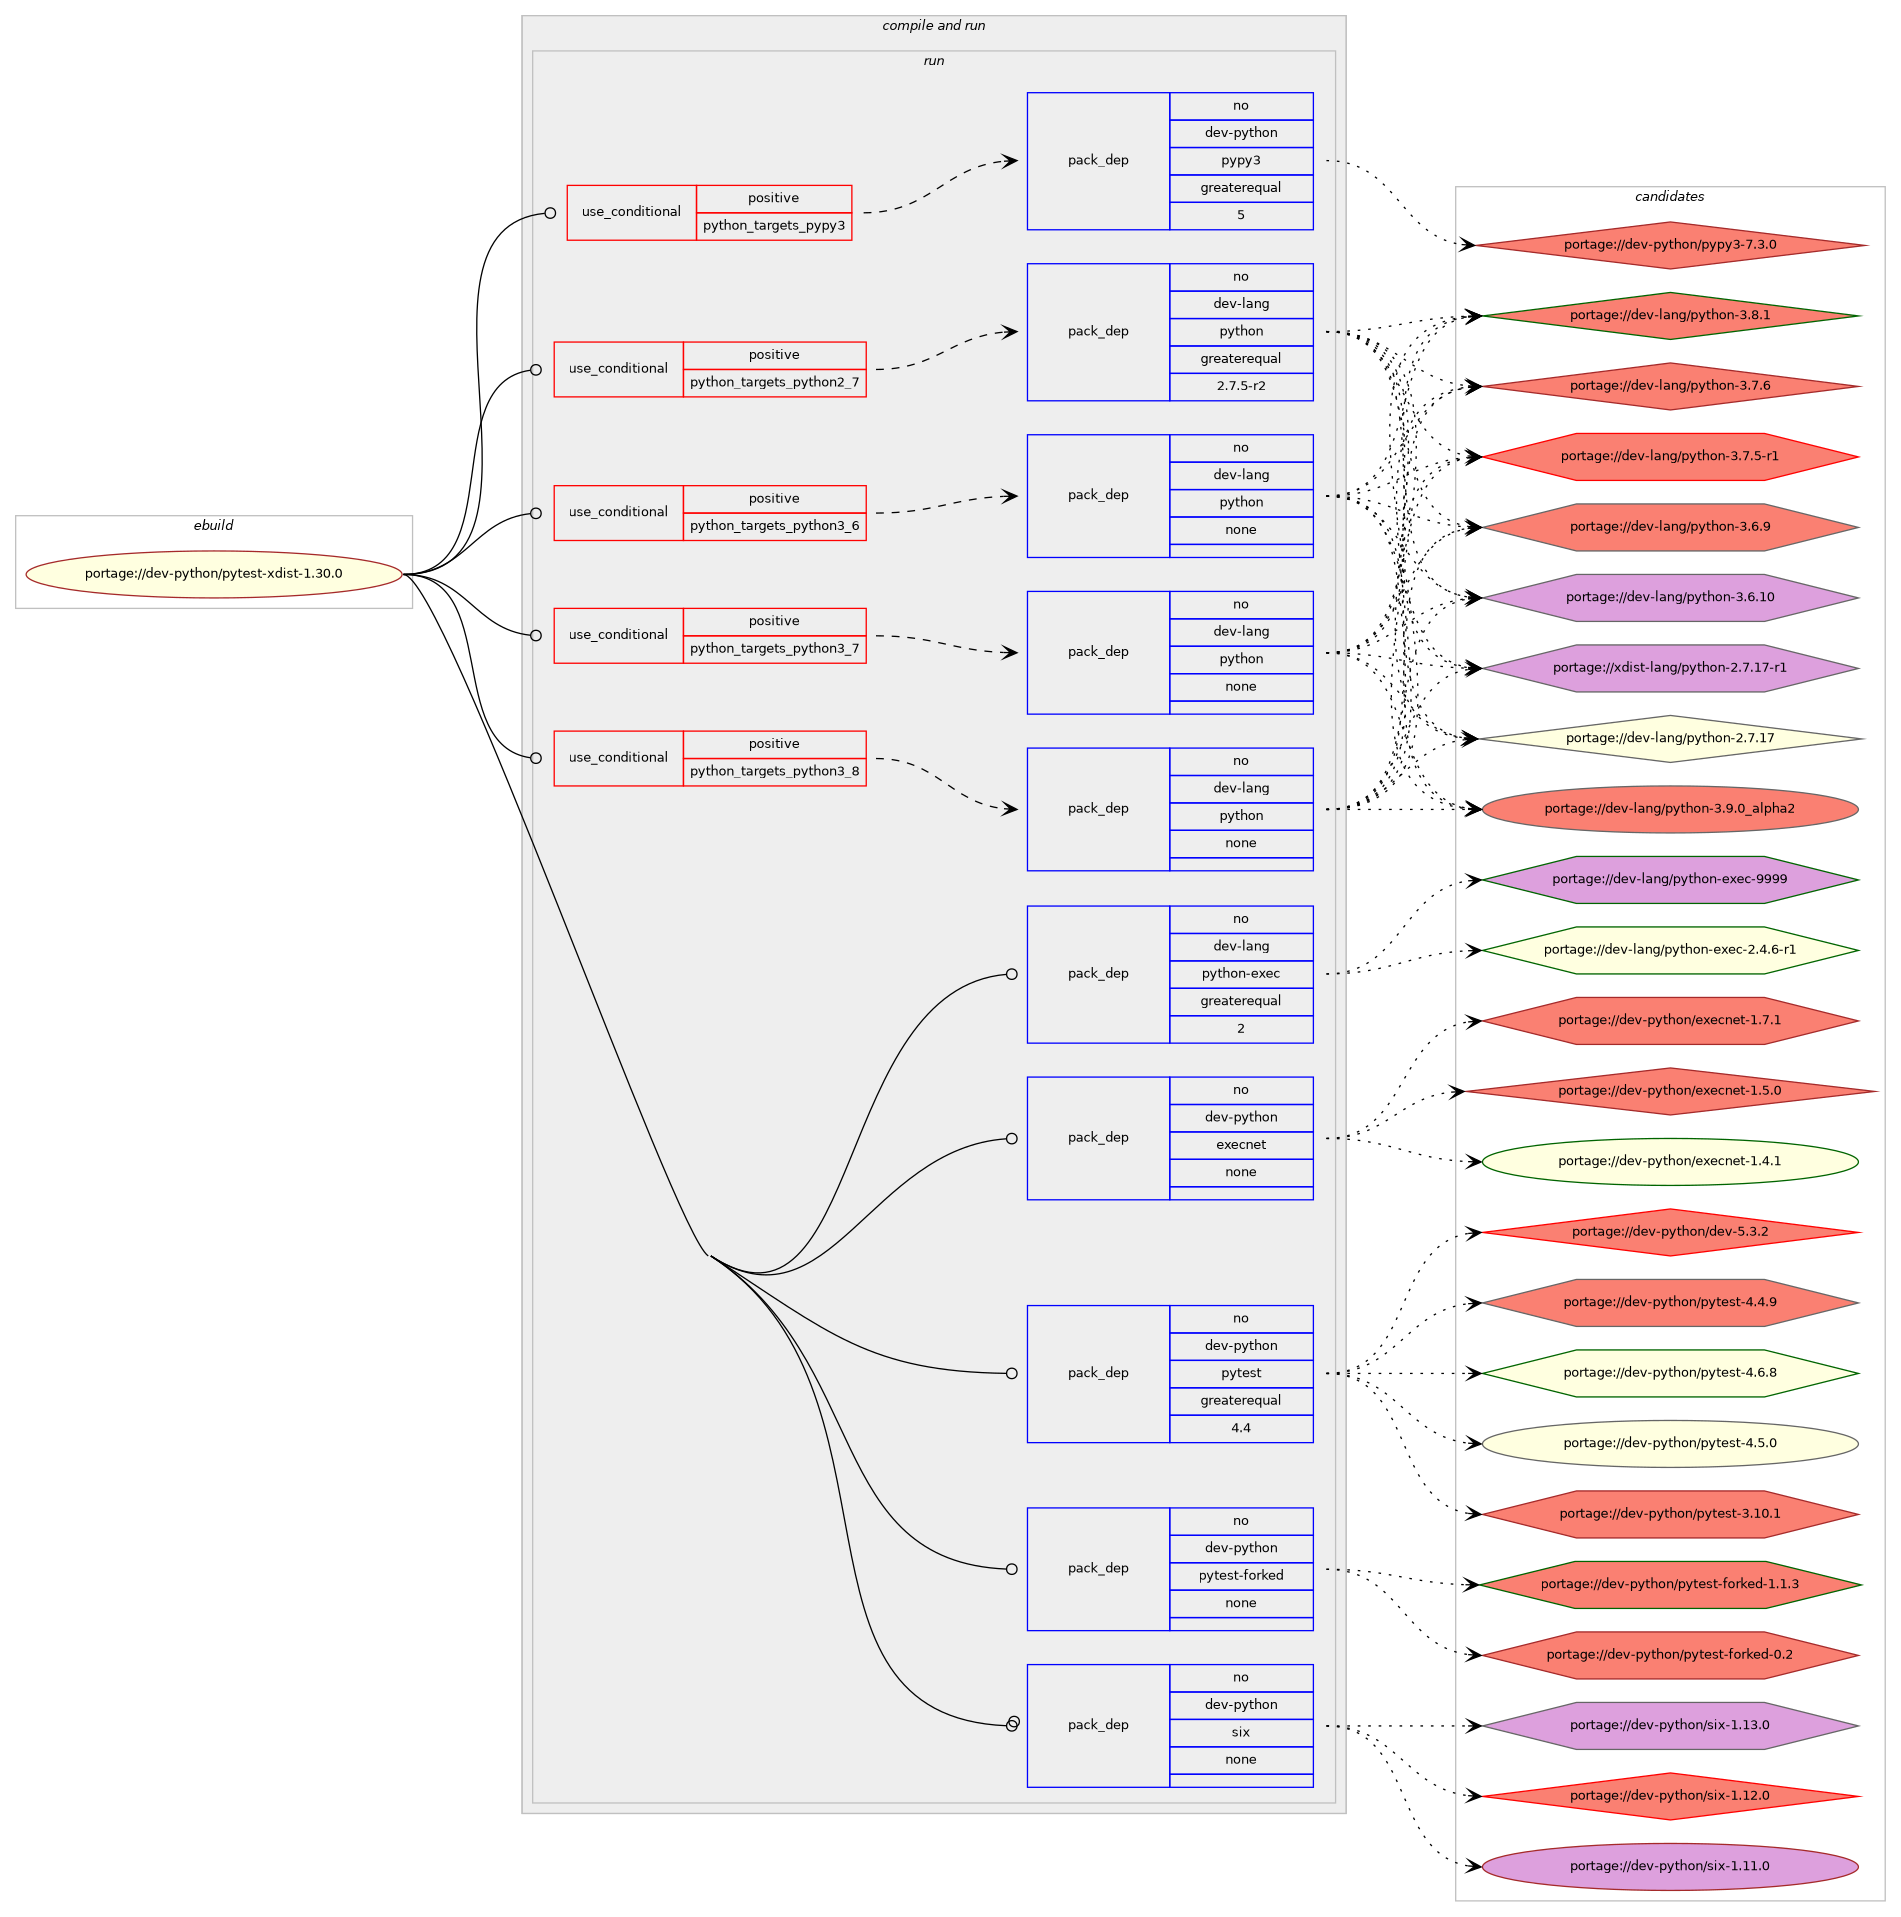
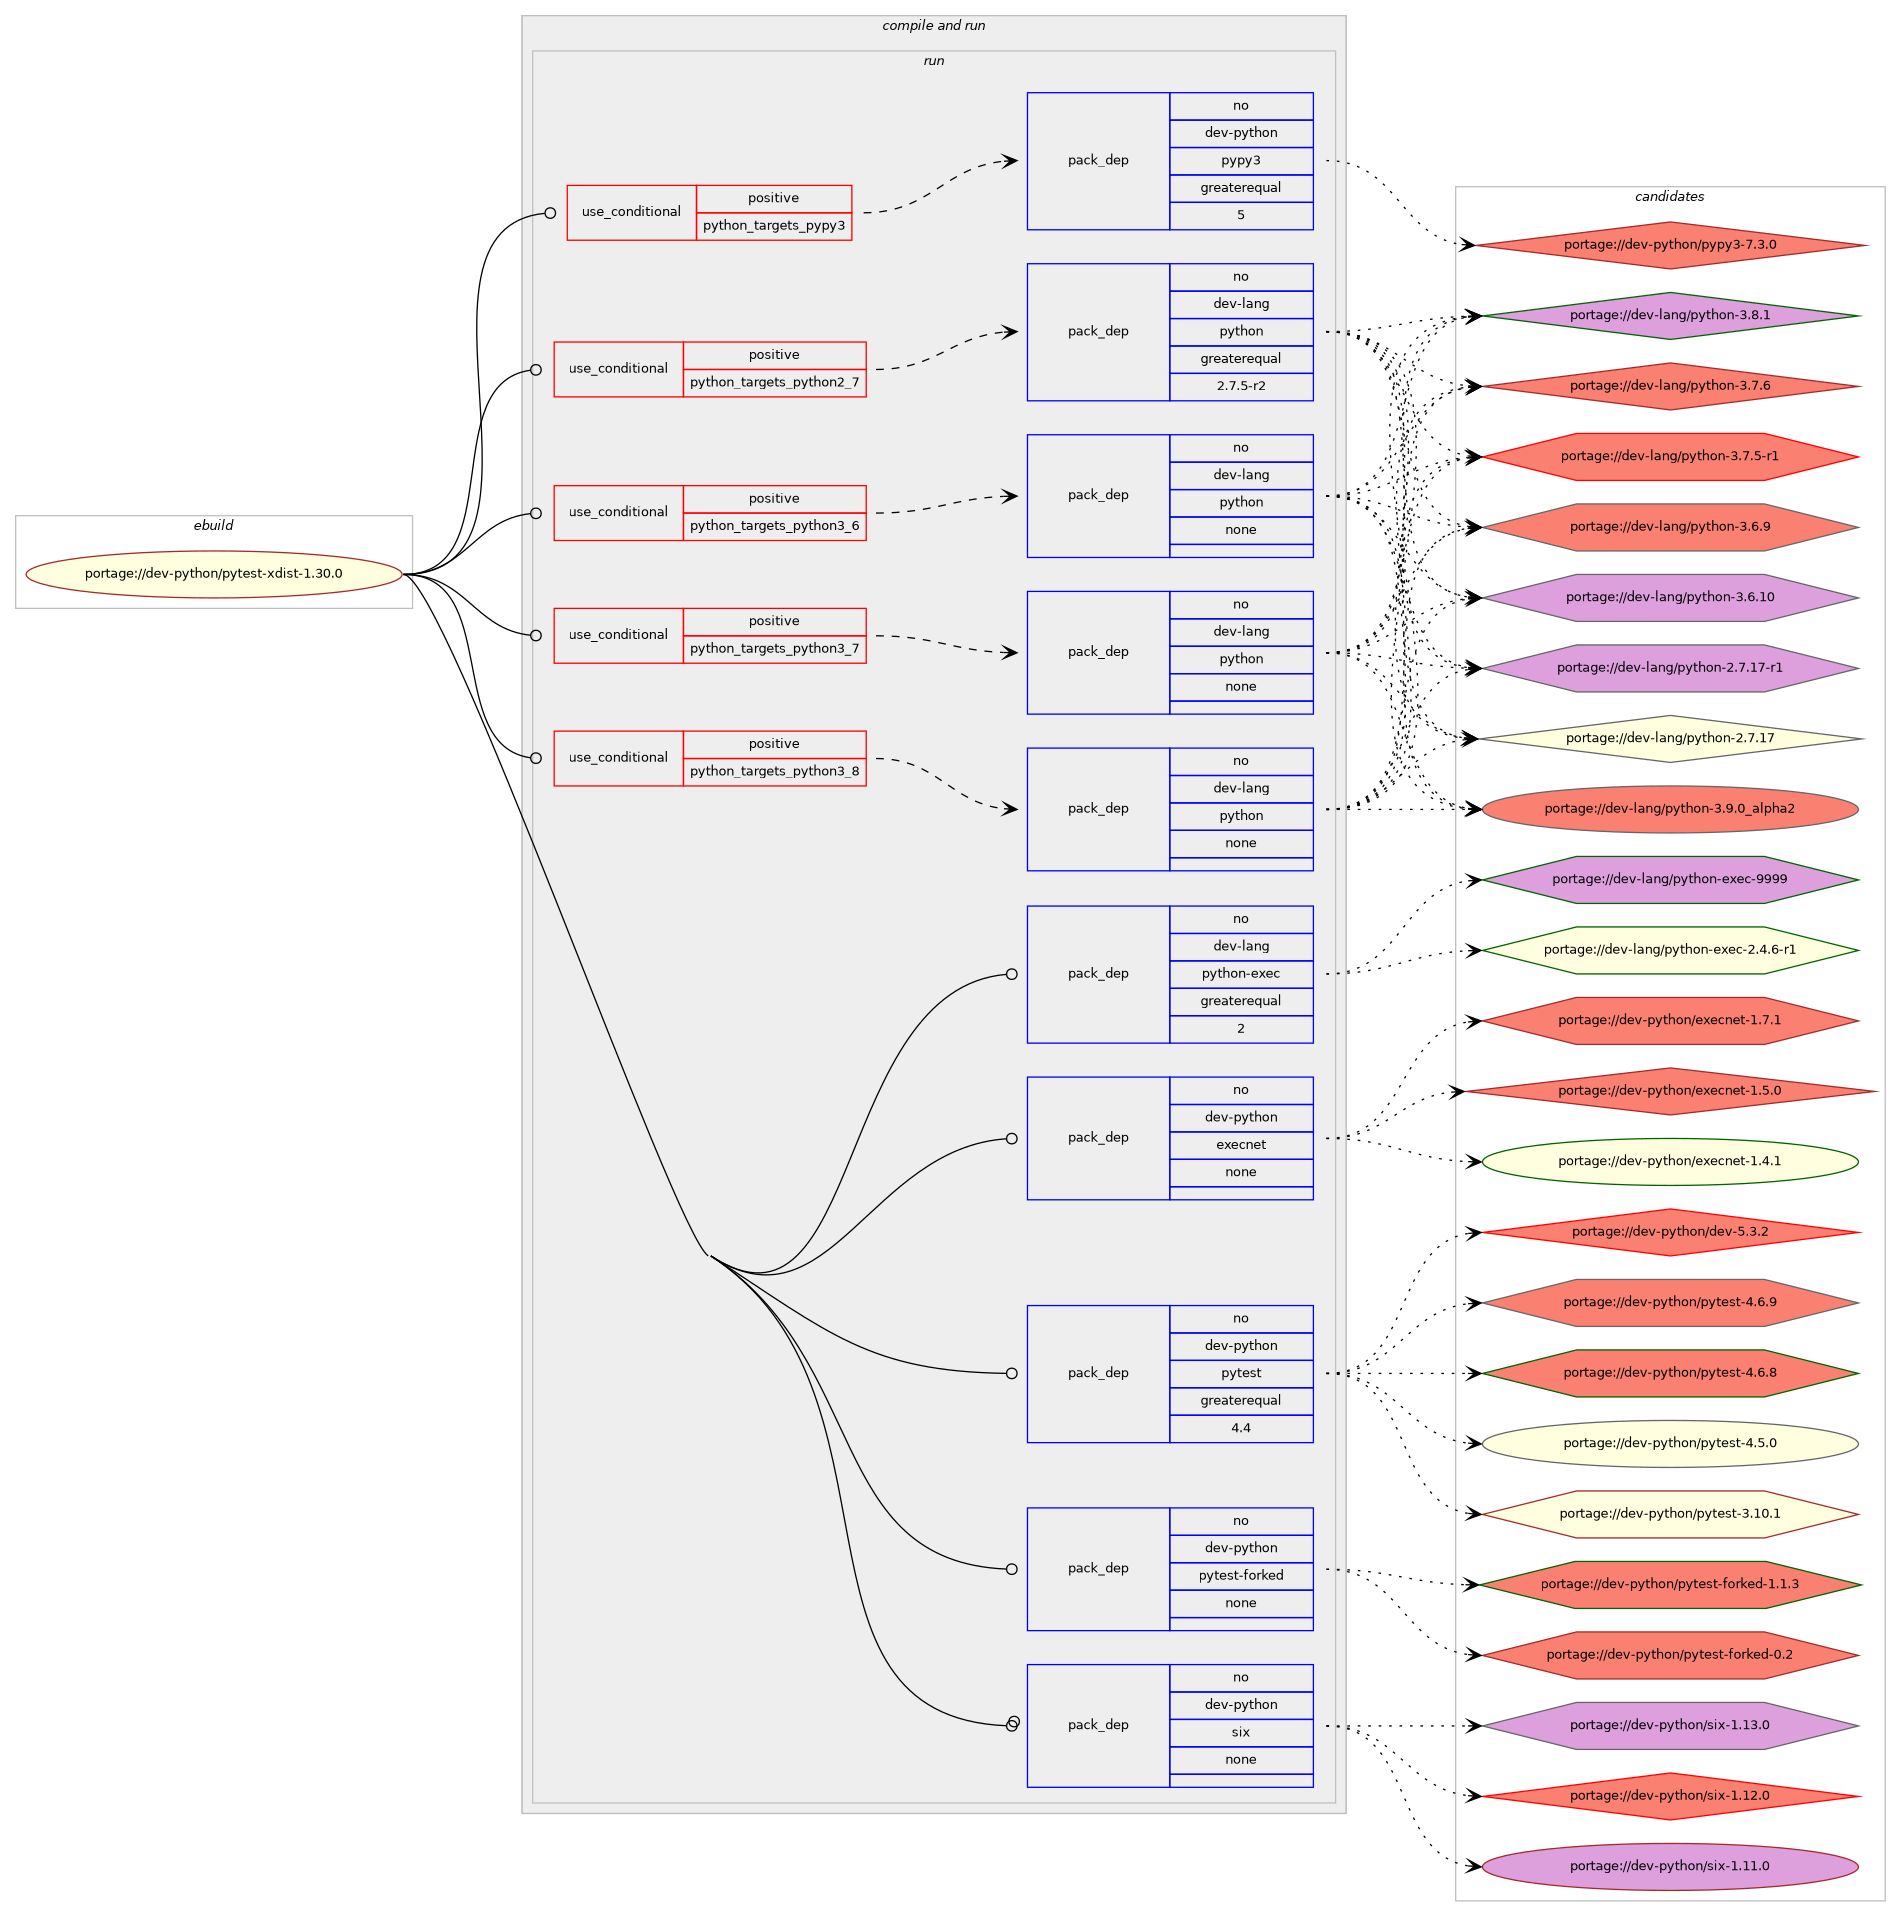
node "portage://dev-lang/python-3.8.1": fillcolor salmon -> plum
node "portage://xdist-lang/python-2.7.17-r1": label "portage://xdist-lang/python-2.7.17-r1" -> "portage://dev-lang/python-2.7.17-r1"
node "portage://dev-python/pytest-4.4.9": label "portage://dev-python/pytest-4.4.9" -> "portage://dev-python/pytest-4.6.9"
node "portage://dev-python/pytest-4.6.8": fillcolor lightyellow -> salmon
node "portage://dev-python/pytest-3.10.1": fillcolor salmon -> lightyellow
